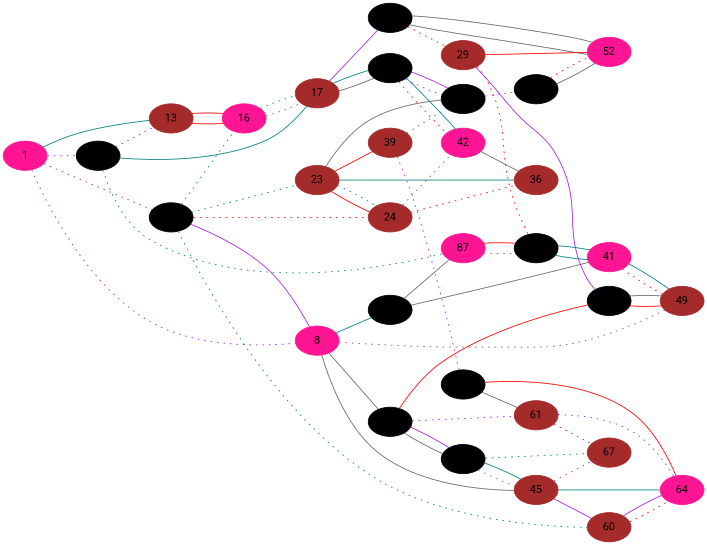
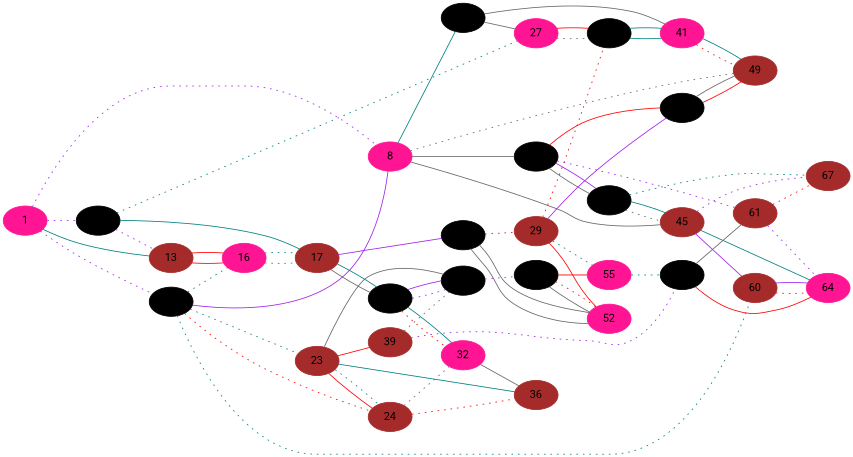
node "42": label "42" -> "32"
node "87": label "87" -> "27"
node "55": added
